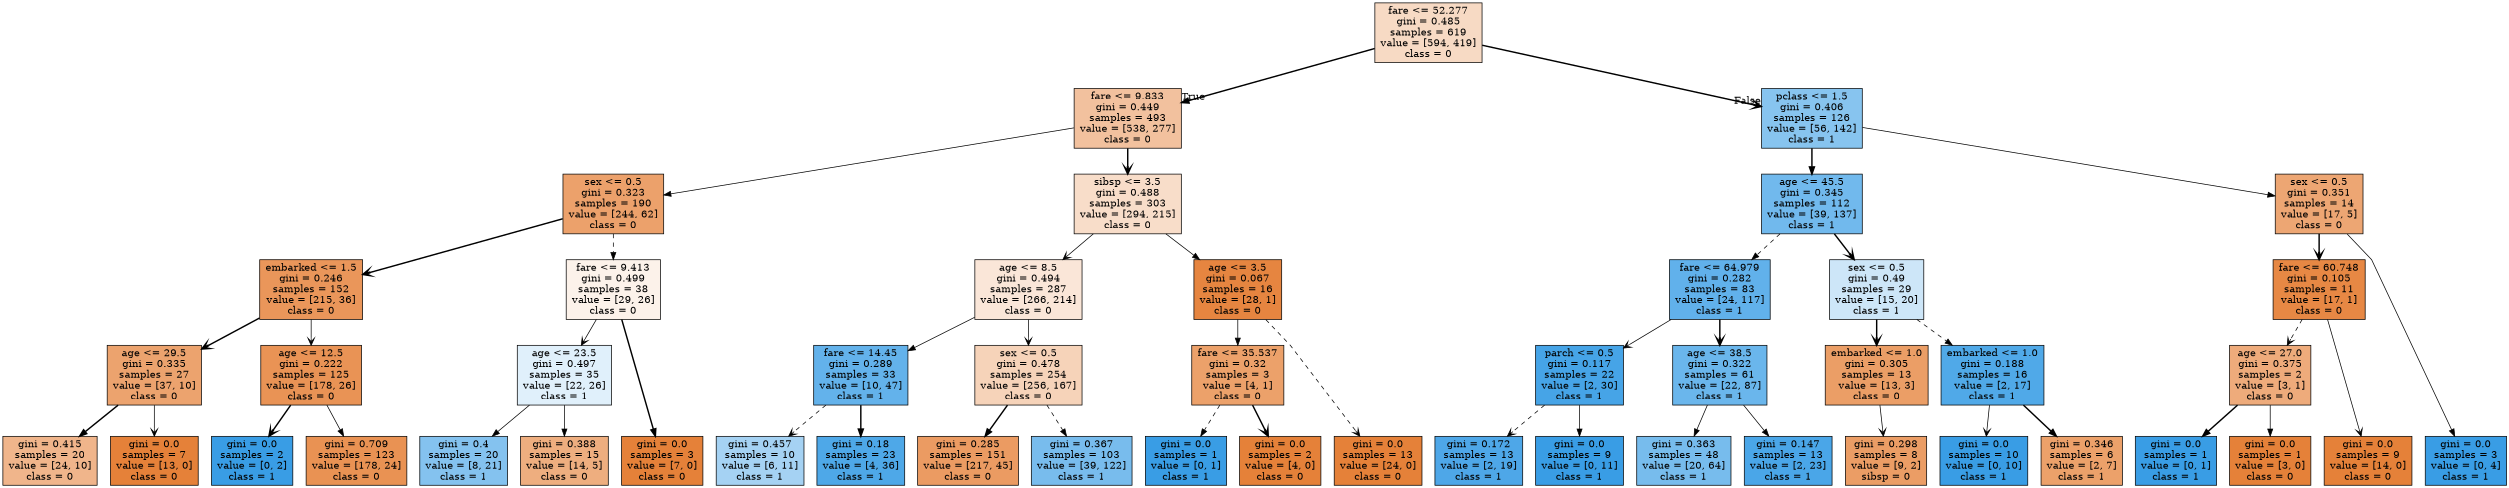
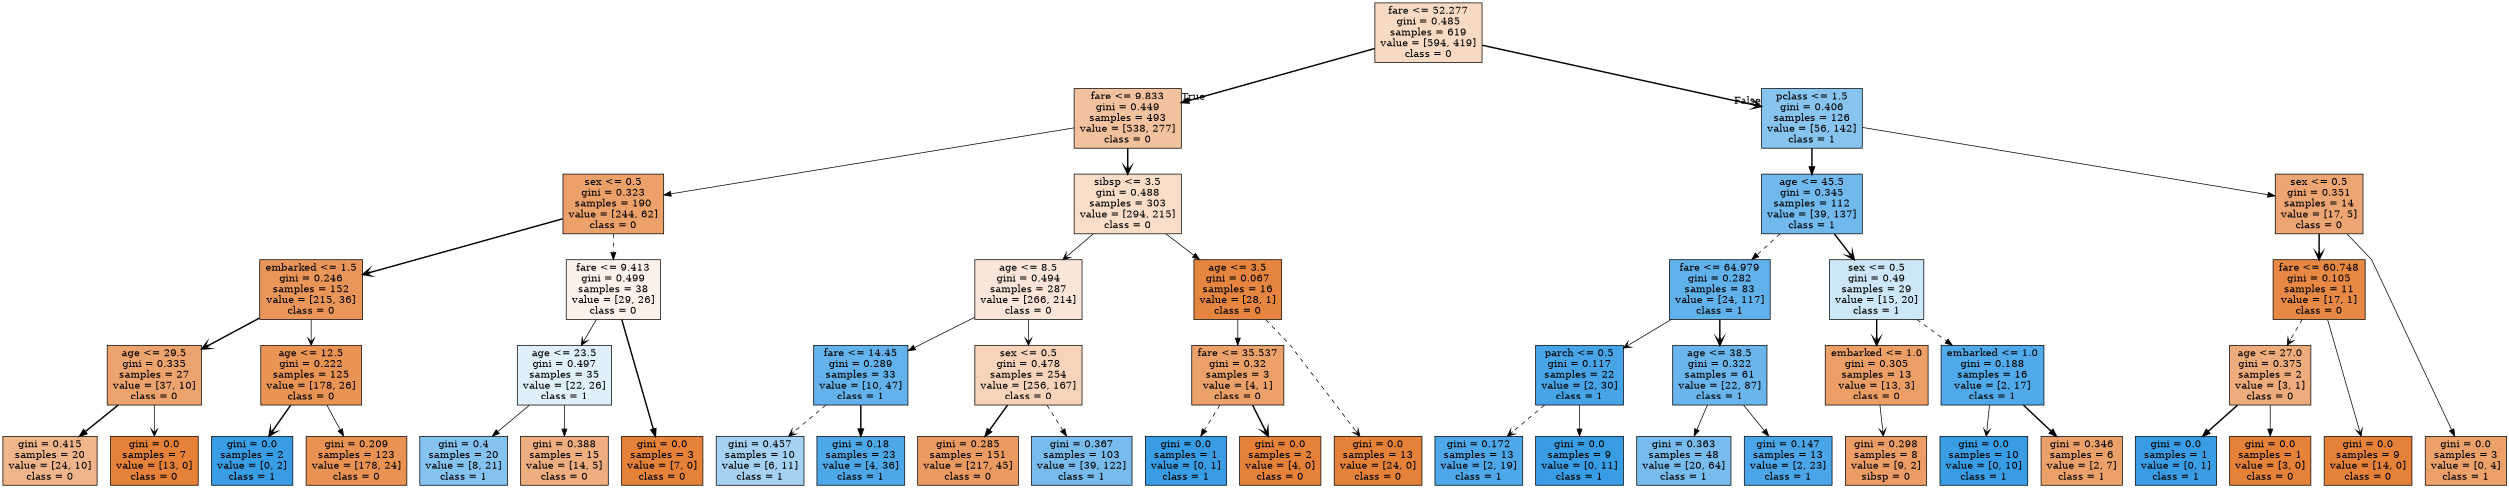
node "gini = 0.709 samples = 123 value = [178, 24] class = 0": label "gini = 0.709 samples = 123 value = [178, 24] class = 0" -> "gini = 0.209 samples = 123 value = [178, 24] class = 0"
node "gini = 0.0 samples = 3 value = [0, 4] class = 1": fillcolor #399de5ff -> #e58139bf
